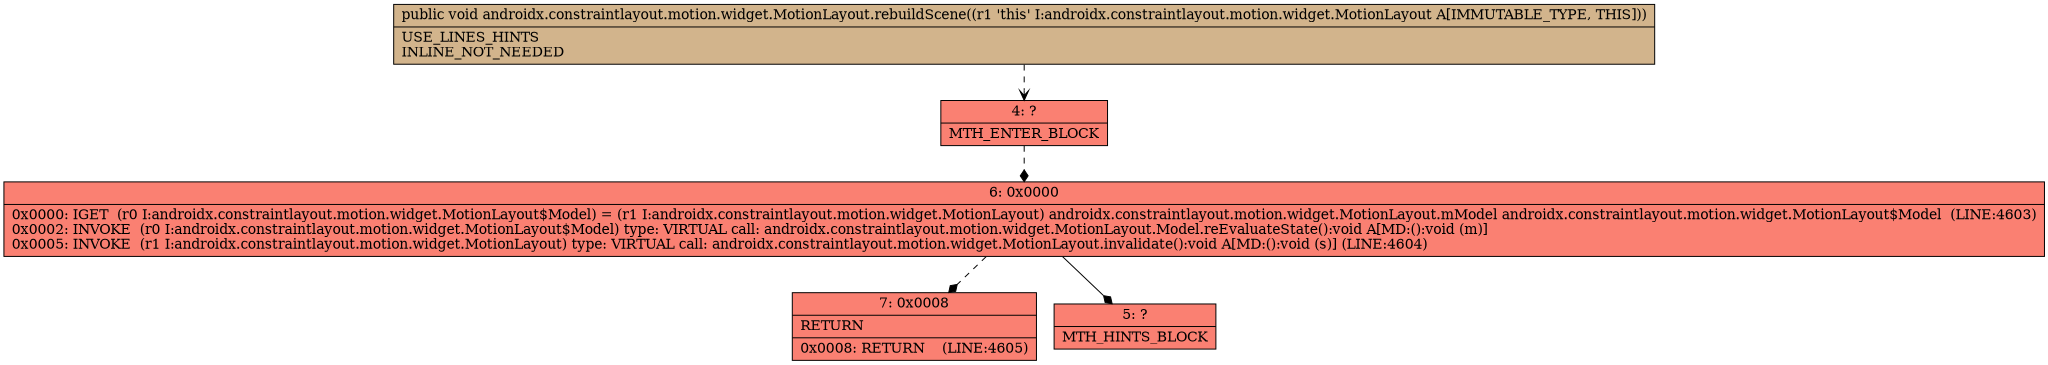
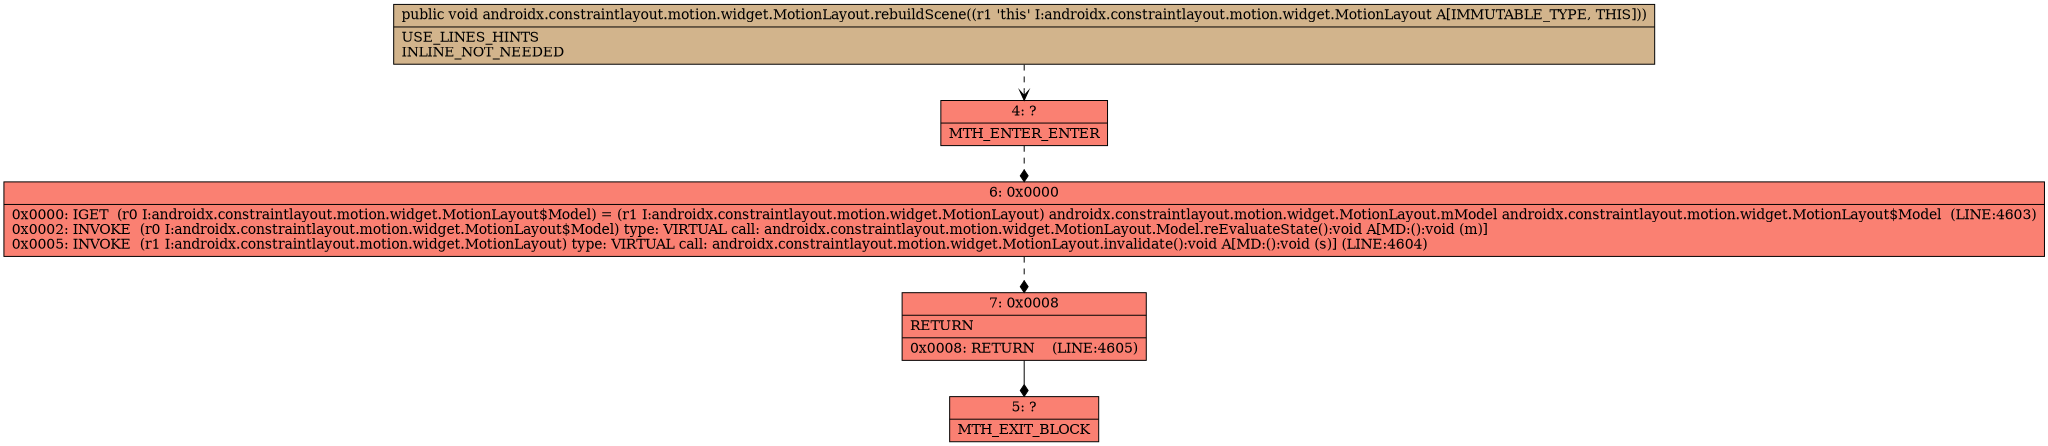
node "4: ?": text "MTH_ENTER_BLOCK" -> "MTH_ENTER_ENTER"
edge "6: 0x0000" -> "5: ?": now "7: 0x0008" -> "5: ?"
node "5: ?": text "MTH_HINTS_BLOCK" -> "MTH_EXIT_BLOCK"
